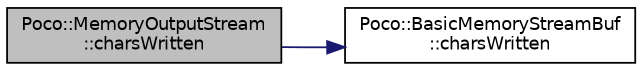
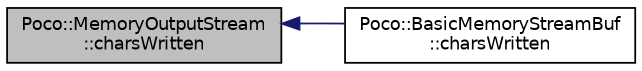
edge "Poco::MemoryOutputStream ::charsWritten" -> "Poco::BasicMemoryStreamBuf ::charsWritten": reversed
